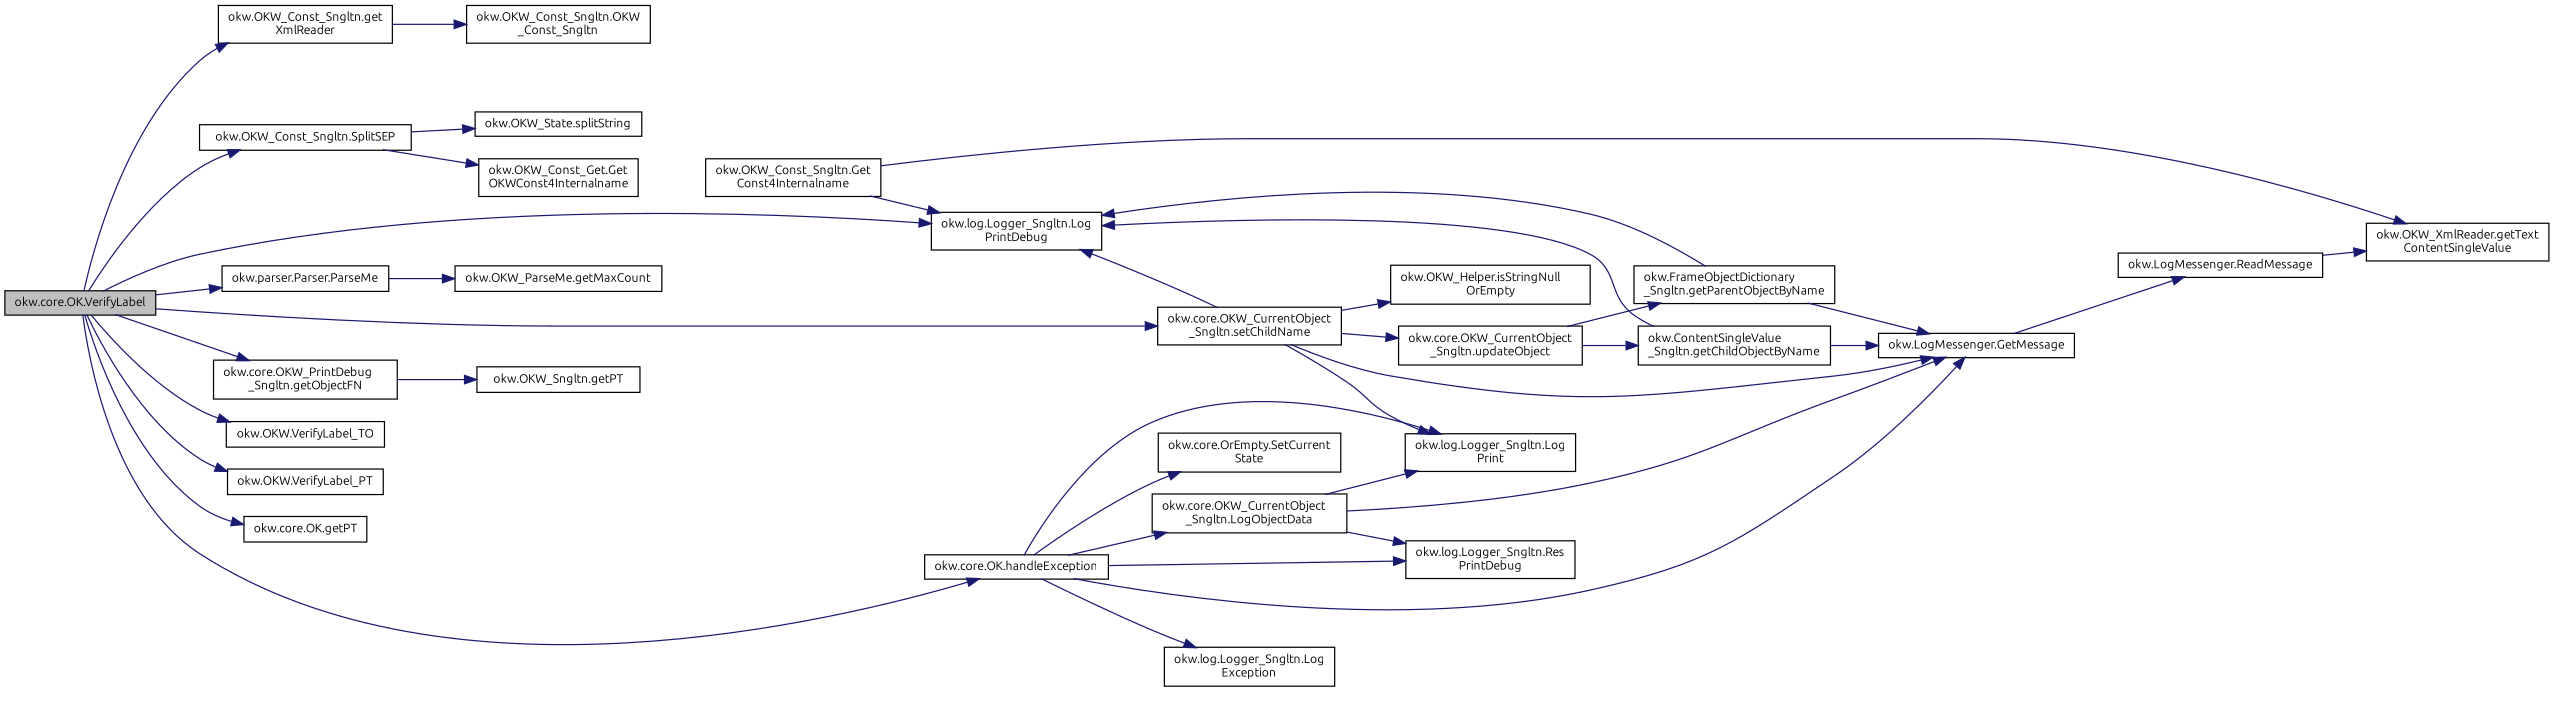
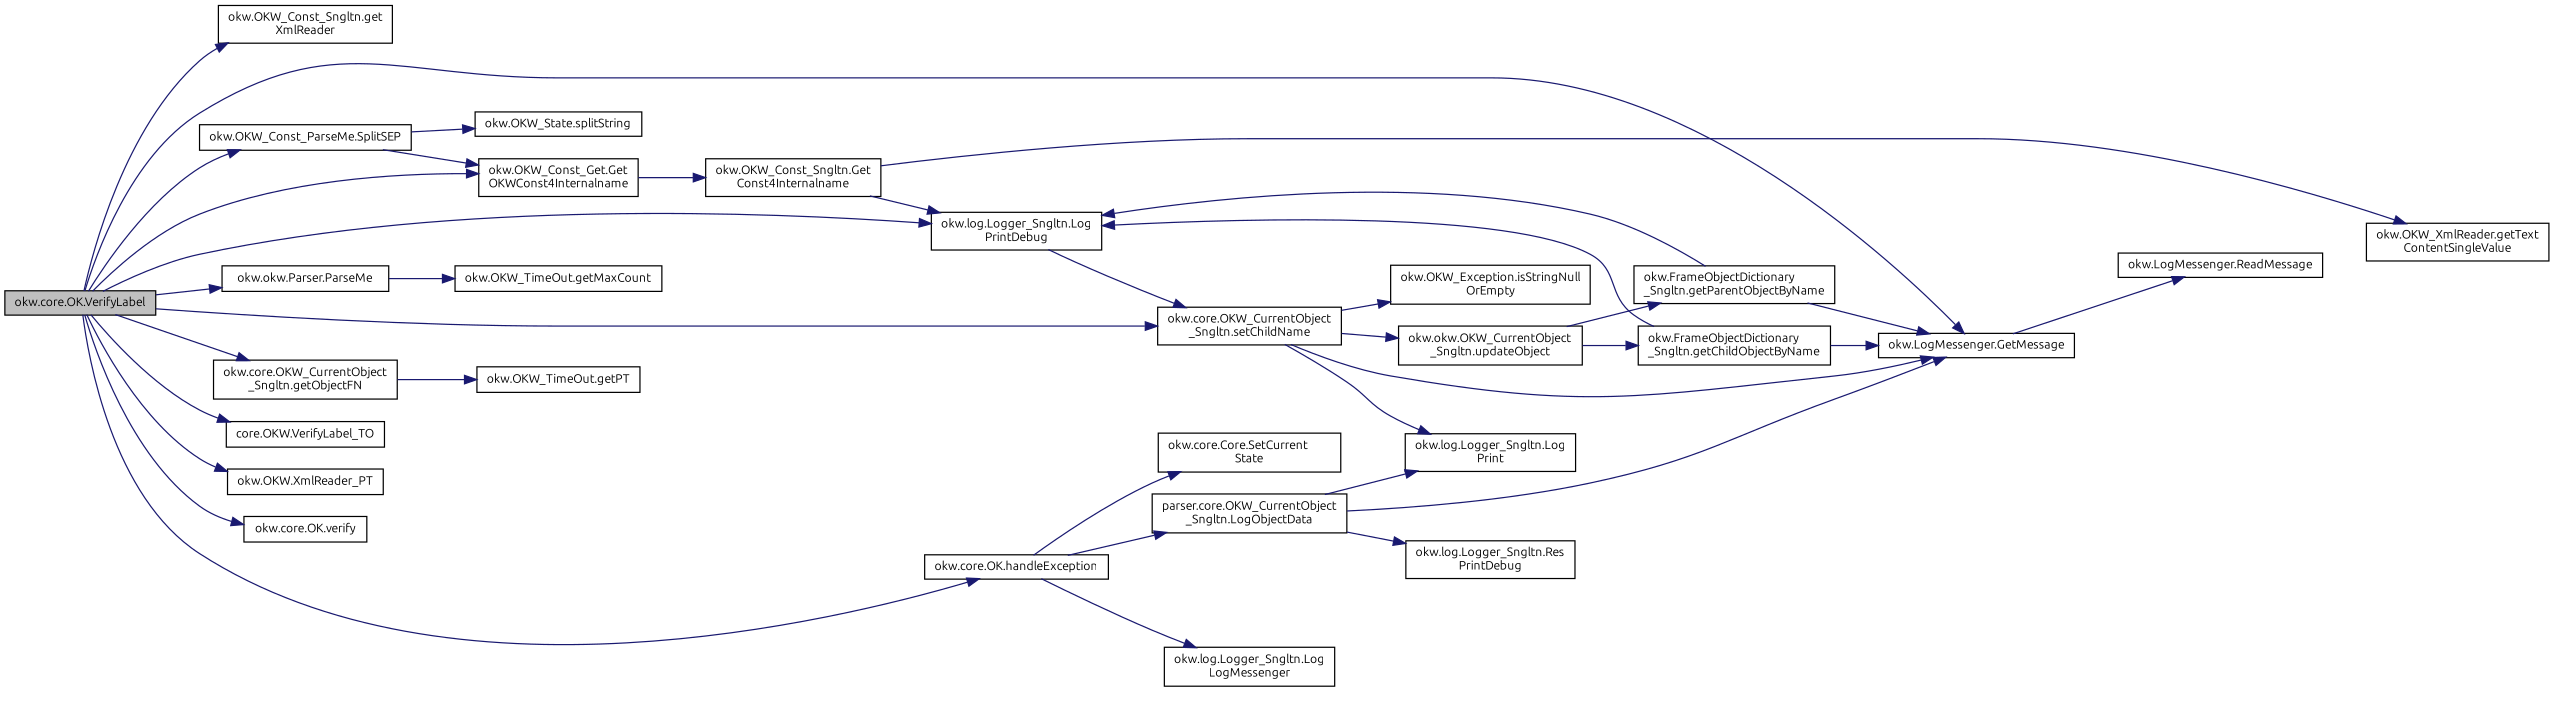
node "okw.OKW_Const_Sngltn.OKW _Const_Sngltn": removed
node "okw.OKW_Const_Sngltn.SplitSEP": label "okw.OKW_Const_Sngltn.SplitSEP" -> "okw.OKW_Const_ParseMe.SplitSEP"
edge "okw.OKW_Const_Get.Get OKWConst4Internalname" -> "okw.OKW_Const_Sngltn.Get Const4Internalname": added
edge "okw.core.OK.VerifyLabel" -> "okw.OKW_Const_Get.Get OKWConst4Internalname": added
edge "okw.LogMessenger.ReadMessage" -> "okw.OKW_XmlReader.getText ContentSingleValue": removed
node "okw.parser.Parser.ParseMe": label "okw.parser.Parser.ParseMe" -> "okw.okw.Parser.ParseMe"
node "okw.OKW_ParseMe.getMaxCount": label "okw.OKW_ParseMe.getMaxCount" -> "okw.OKW_TimeOut.getMaxCount"
edge "okw.core.OKW_CurrentObject _Sngltn.setChildName" -> "okw.log.Logger_Sngltn.Log PrintDebug": reversed
node "okw.OKW_Helper.isStringNull OrEmpty": label "okw.OKW_Helper.isStringNull OrEmpty" -> "okw.OKW_Exception.isStringNull OrEmpty"
node "okw.core.OKW_CurrentObject _Sngltn.updateObject": label "okw.core.OKW_CurrentObject _Sngltn.updateObject" -> "okw.okw.OKW_CurrentObject _Sngltn.updateObject"
node "okw.ContentSingleValue _Sngltn.getChildObjectByName": label "okw.ContentSingleValue _Sngltn.getChildObjectByName" -> "okw.FrameObjectDictionary _Sngltn.getChildObjectByName"
node "okw.core.OKW_PrintDebug _Sngltn.getObjectFN": label "okw.core.OKW_PrintDebug _Sngltn.getObjectFN" -> "okw.core.OKW_CurrentObject _Sngltn.getObjectFN"
node "okw.OKW_Sngltn.getPT": label "okw.OKW_Sngltn.getPT" -> "okw.OKW_TimeOut.getPT"
edge "okw.core.OK.handleException" -> "okw.log.Logger_Sngltn.Log Print": removed
node "okw.OKW.VerifyLabel_TO": label "okw.OKW.VerifyLabel_TO" -> "core.OKW.VerifyLabel_TO"
node "okw.core.OrEmpty.SetCurrent State": label "okw.core.OrEmpty.SetCurrent State" -> "okw.core.Core.SetCurrent State"
node "okw.OKW.VerifyLabel_PT": label "okw.OKW.VerifyLabel_PT" -> "okw.OKW.XmlReader_PT"
node "okw.core.OKW_CurrentObject _Sngltn.LogObjectData": label "okw.core.OKW_CurrentObject _Sngltn.LogObjectData" -> "parser.core.OKW_CurrentObject _Sngltn.LogObjectData"
node "okw.core.OK.getPT": label "okw.core.OK.getPT" -> "okw.core.OK.verify"
edge "okw.core.OK.handleException" -> "okw.log.Logger_Sngltn.Res PrintDebug": removed
edge "okw.core.OK.handleException" -> "okw.LogMessenger.GetMessage": now "okw.core.OK.VerifyLabel" -> "okw.LogMessenger.GetMessage"
node "okw.log.Logger_Sngltn.Log Exception": label "okw.log.Logger_Sngltn.Log Exception" -> "okw.log.Logger_Sngltn.Log LogMessenger"
